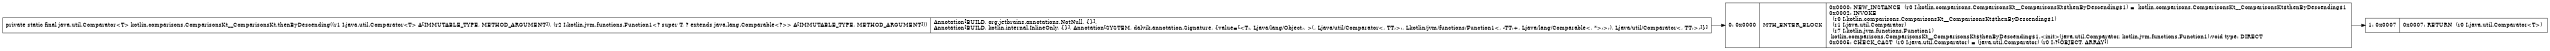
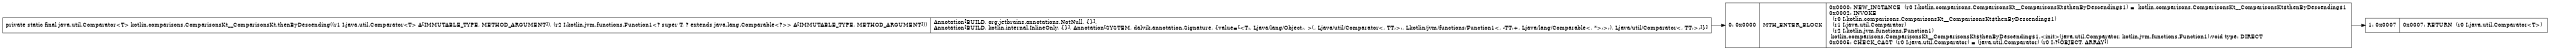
node "0: 0x0000": text "(r7 I:kotlin.jvm.functions.Function1)" -> "(r2 I:kotlin.jvm.functions.Function1)"
